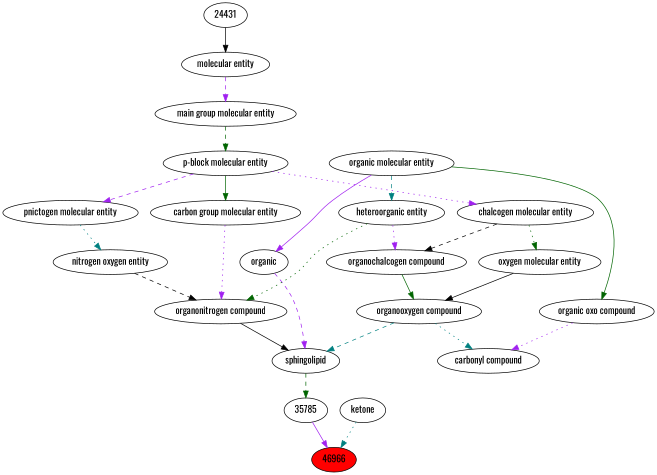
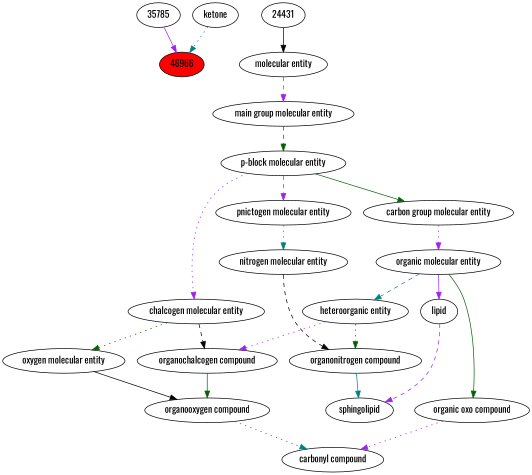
edge "carbon group molecular entity" -> "organonitrogen compound": now "carbon group molecular entity" -> "organic molecular entity"
node "nitrogen oxygen entity": label "nitrogen oxygen entity" -> "nitrogen molecular entity"
node "organic": label "organic" -> "lipid"
edge "organonitrogen compound" -> "sphingolipid": color black -> teal
edge "organooxygen compound" -> "sphingolipid": removed
edge "sphingolipid" -> "35785": removed
